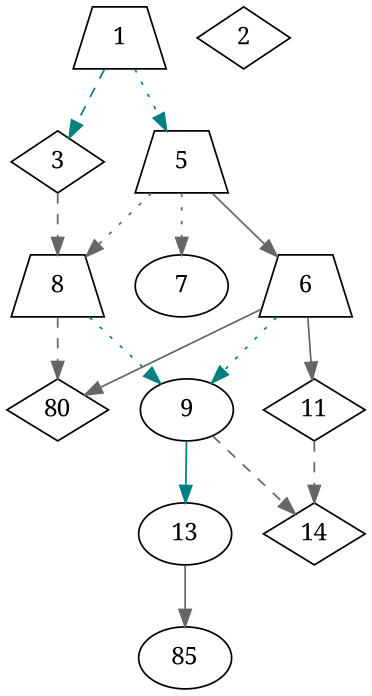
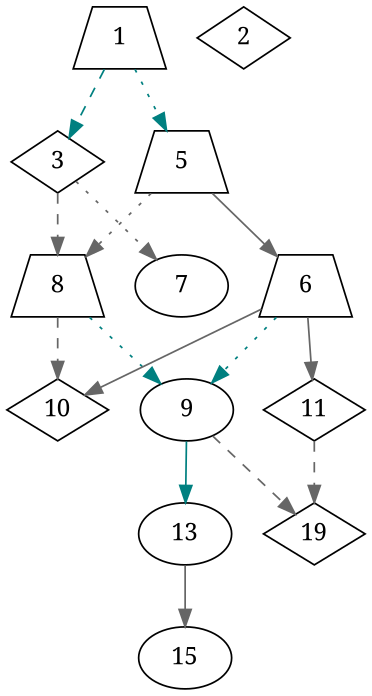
edge "5" -> "7": now "3" -> "7"
node "80": label "80" -> "10"
node "14": label "14" -> "19"
node "85": label "85" -> "15"
